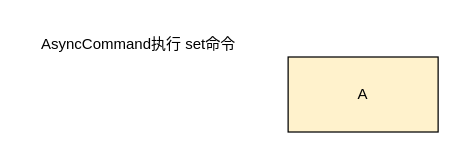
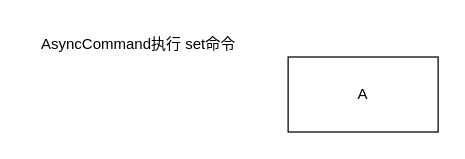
node "A": fillcolor #fff2cc -> #ffffff
